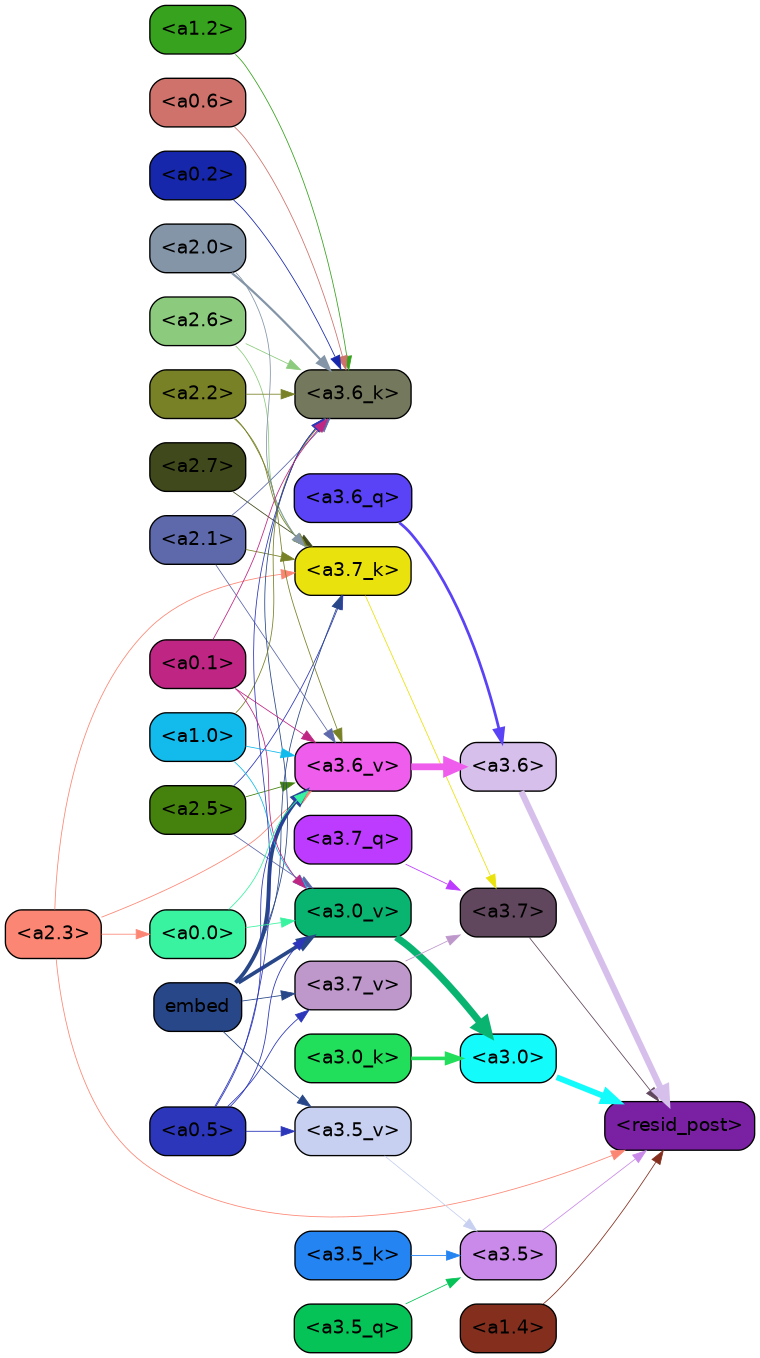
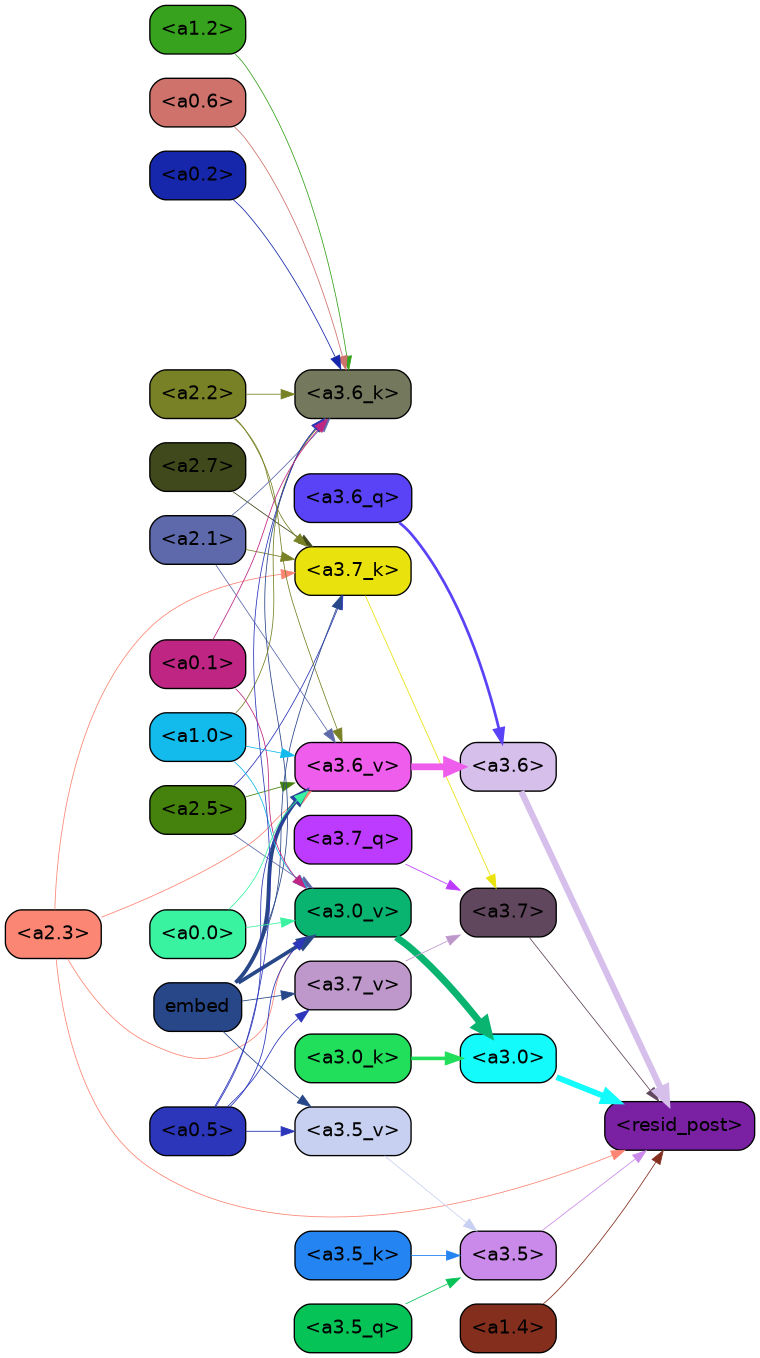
node "<a2.0>": removed
node "<a2.6>": removed
edge "<a0.1>" -> "<a3.6_v>": removed
edge "<a2.3>" -> "<a0.0>": now "<a2.3>" -> "<a3.0_v>"
